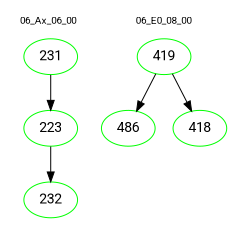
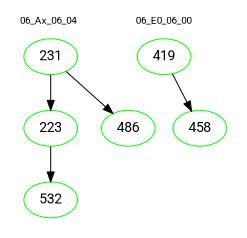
cluster "06_Ax_06_00": label "06_Ax_06_00" -> "06_Ax_06_04"
cluster "06_E0_08_00": label "06_E0_08_00" -> "06_E0_06_00"
edge "419" -> "486": now "231" -> "486"
node "418": label "418" -> "458"
node "232": label "232" -> "532"
